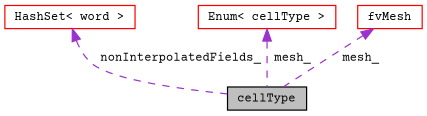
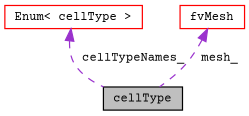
node "HashSet< word >": removed
edge "cellType" -> "Enum< cellType >": label " mesh_" -> " cellTypeNames_"
